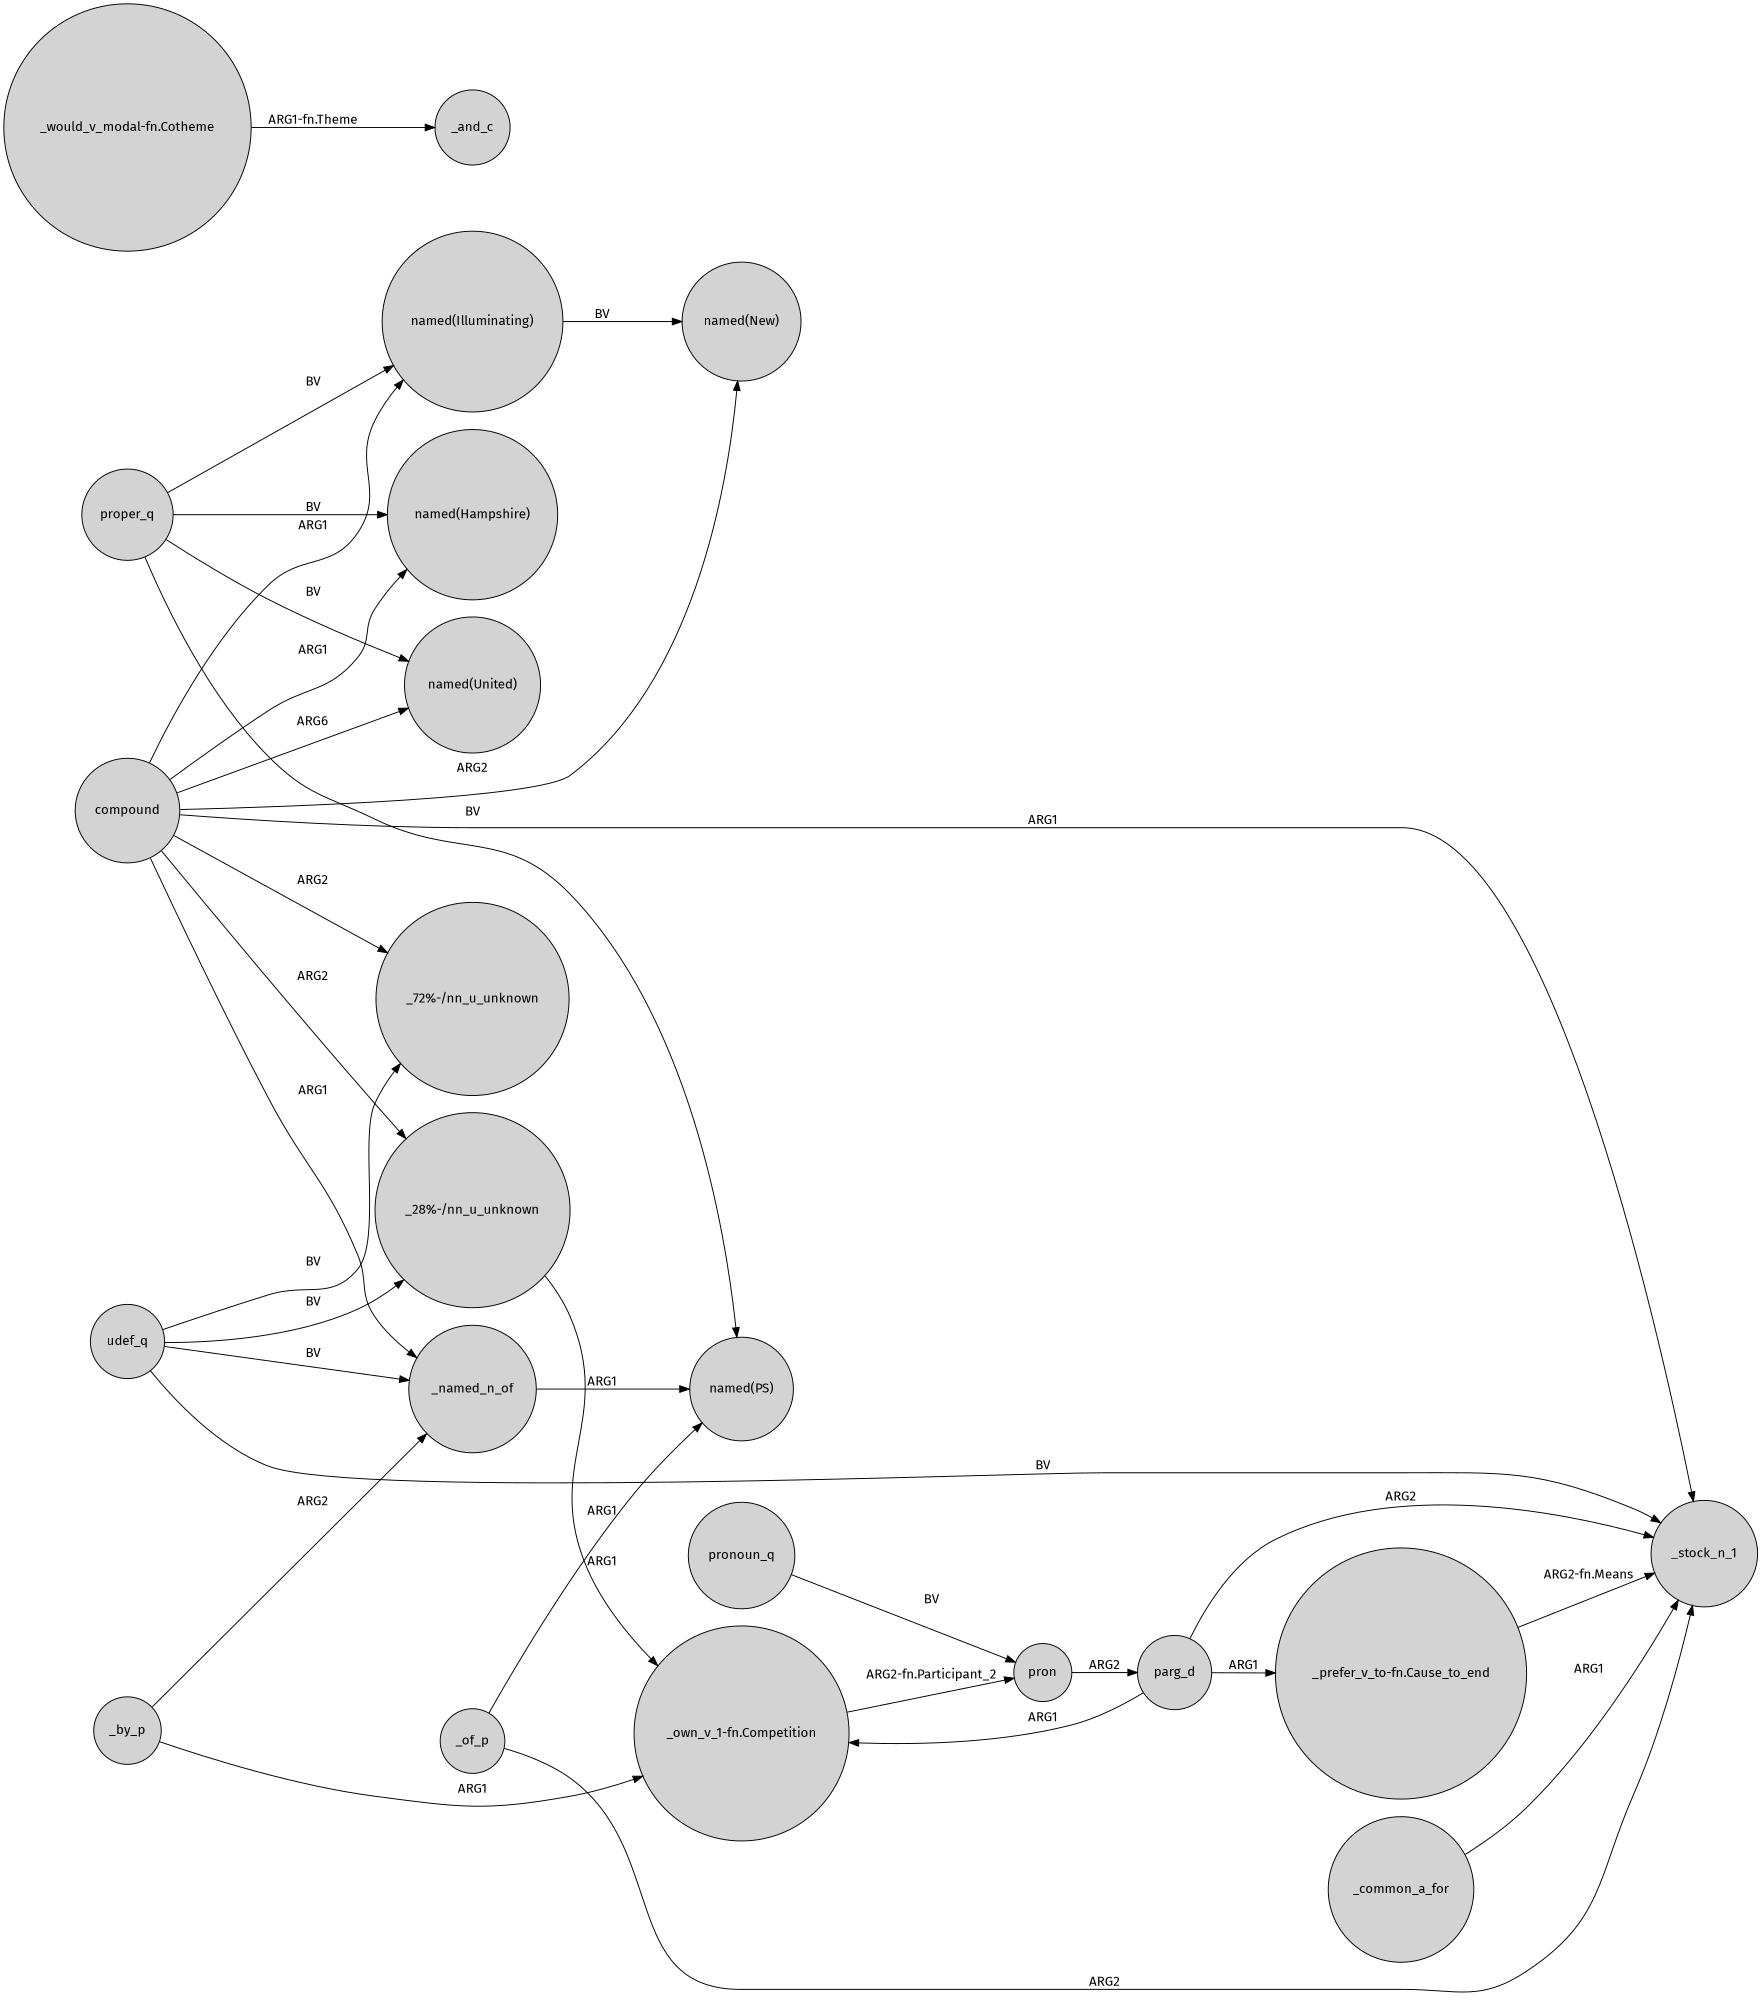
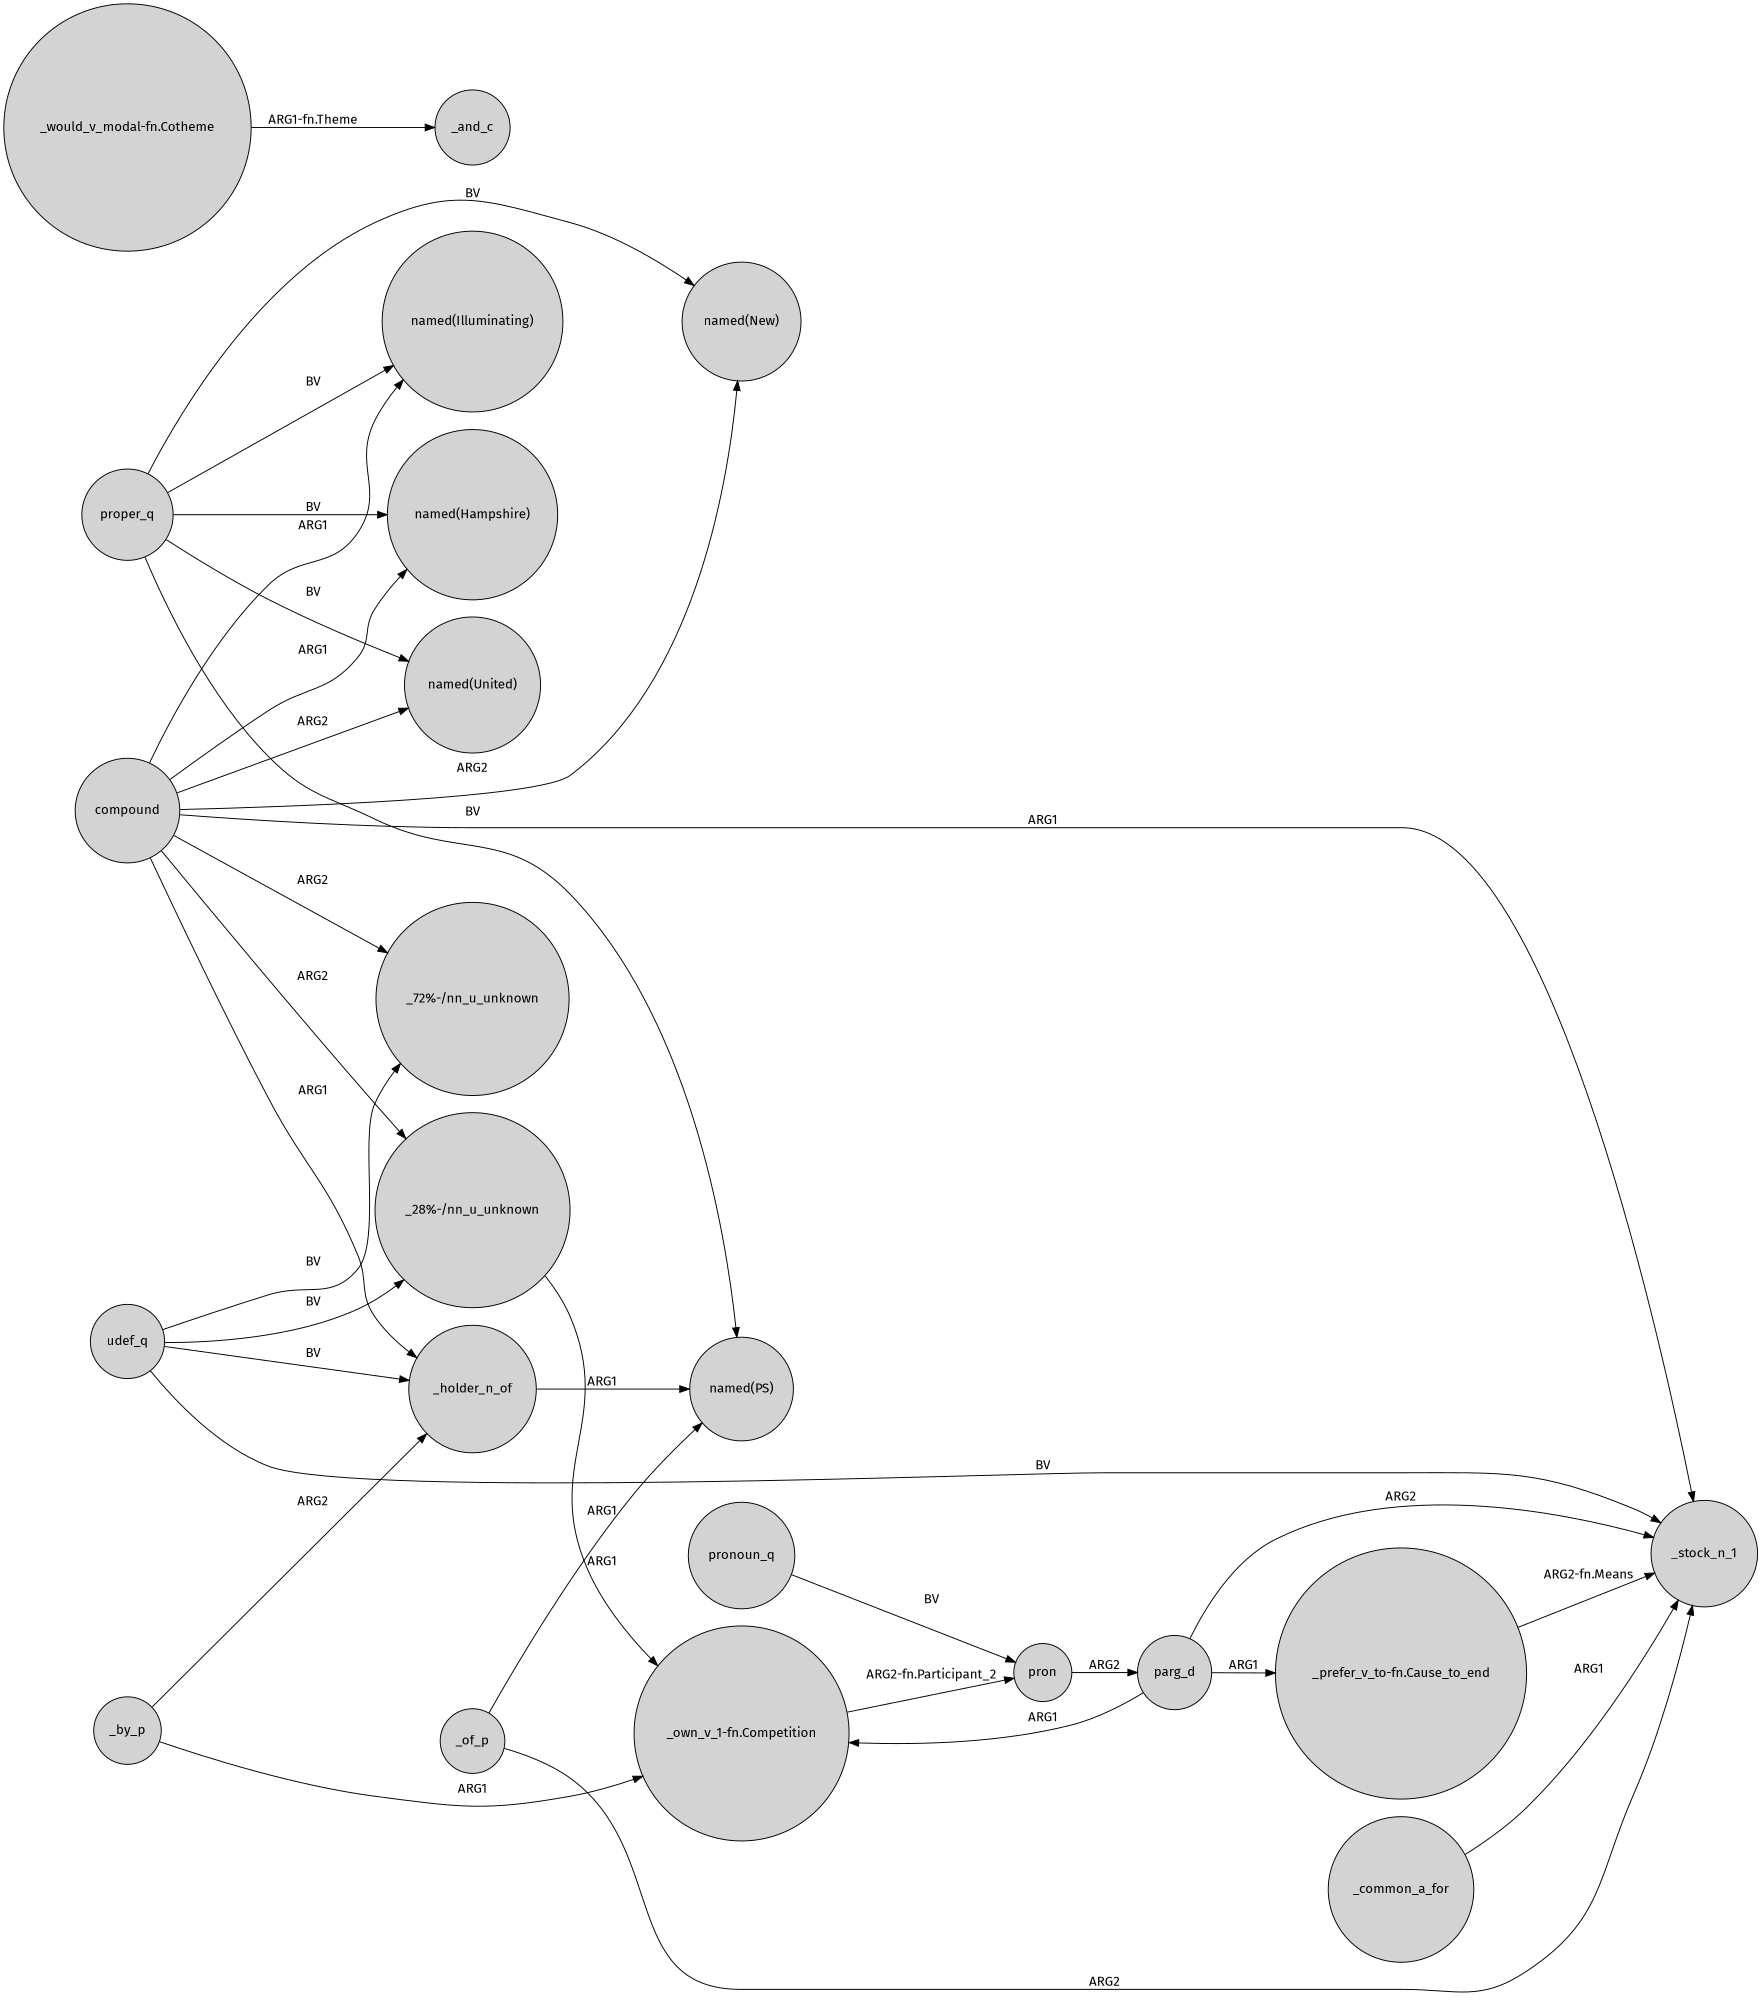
edge "named(Illuminating)" -> "named(New)": now "proper_q" -> "named(New)"
edge "compound" -> "named(United)": label "ARG6" -> "ARG2"
node "_named_n_of": label "_named_n_of" -> "_holder_n_of"
